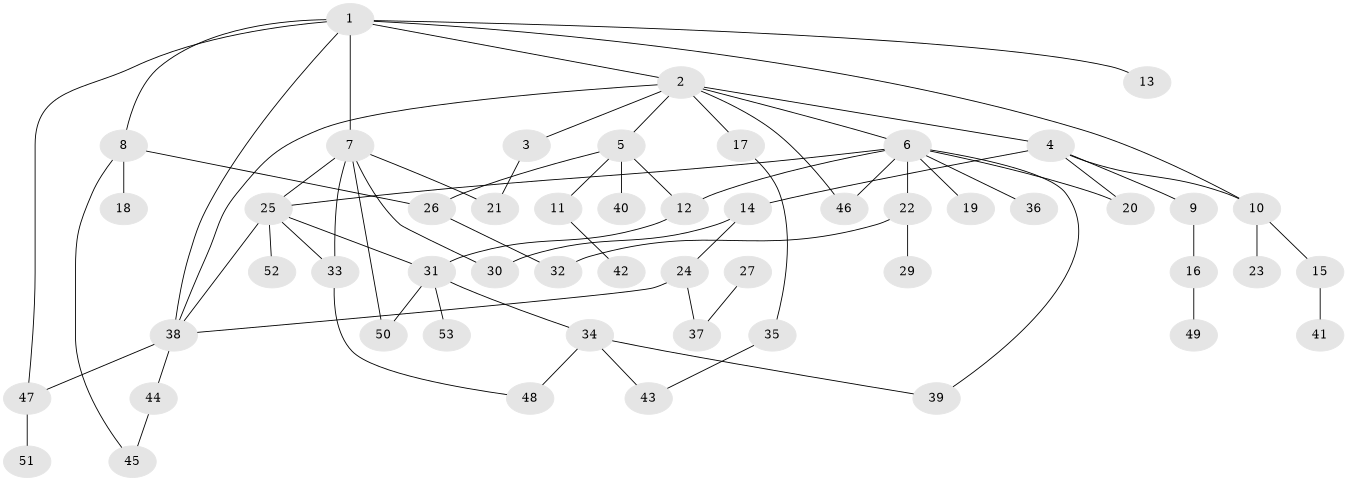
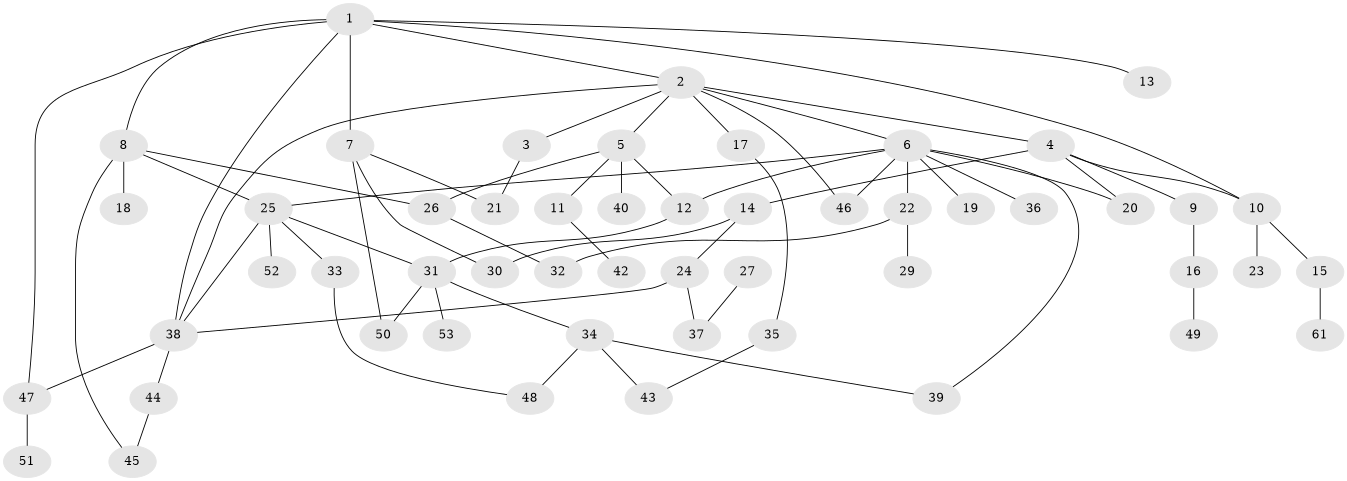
edge "7" -- "25": now "8" -- "25"
edge "7" -- "33": removed
node "41": label "41" -> "61"
